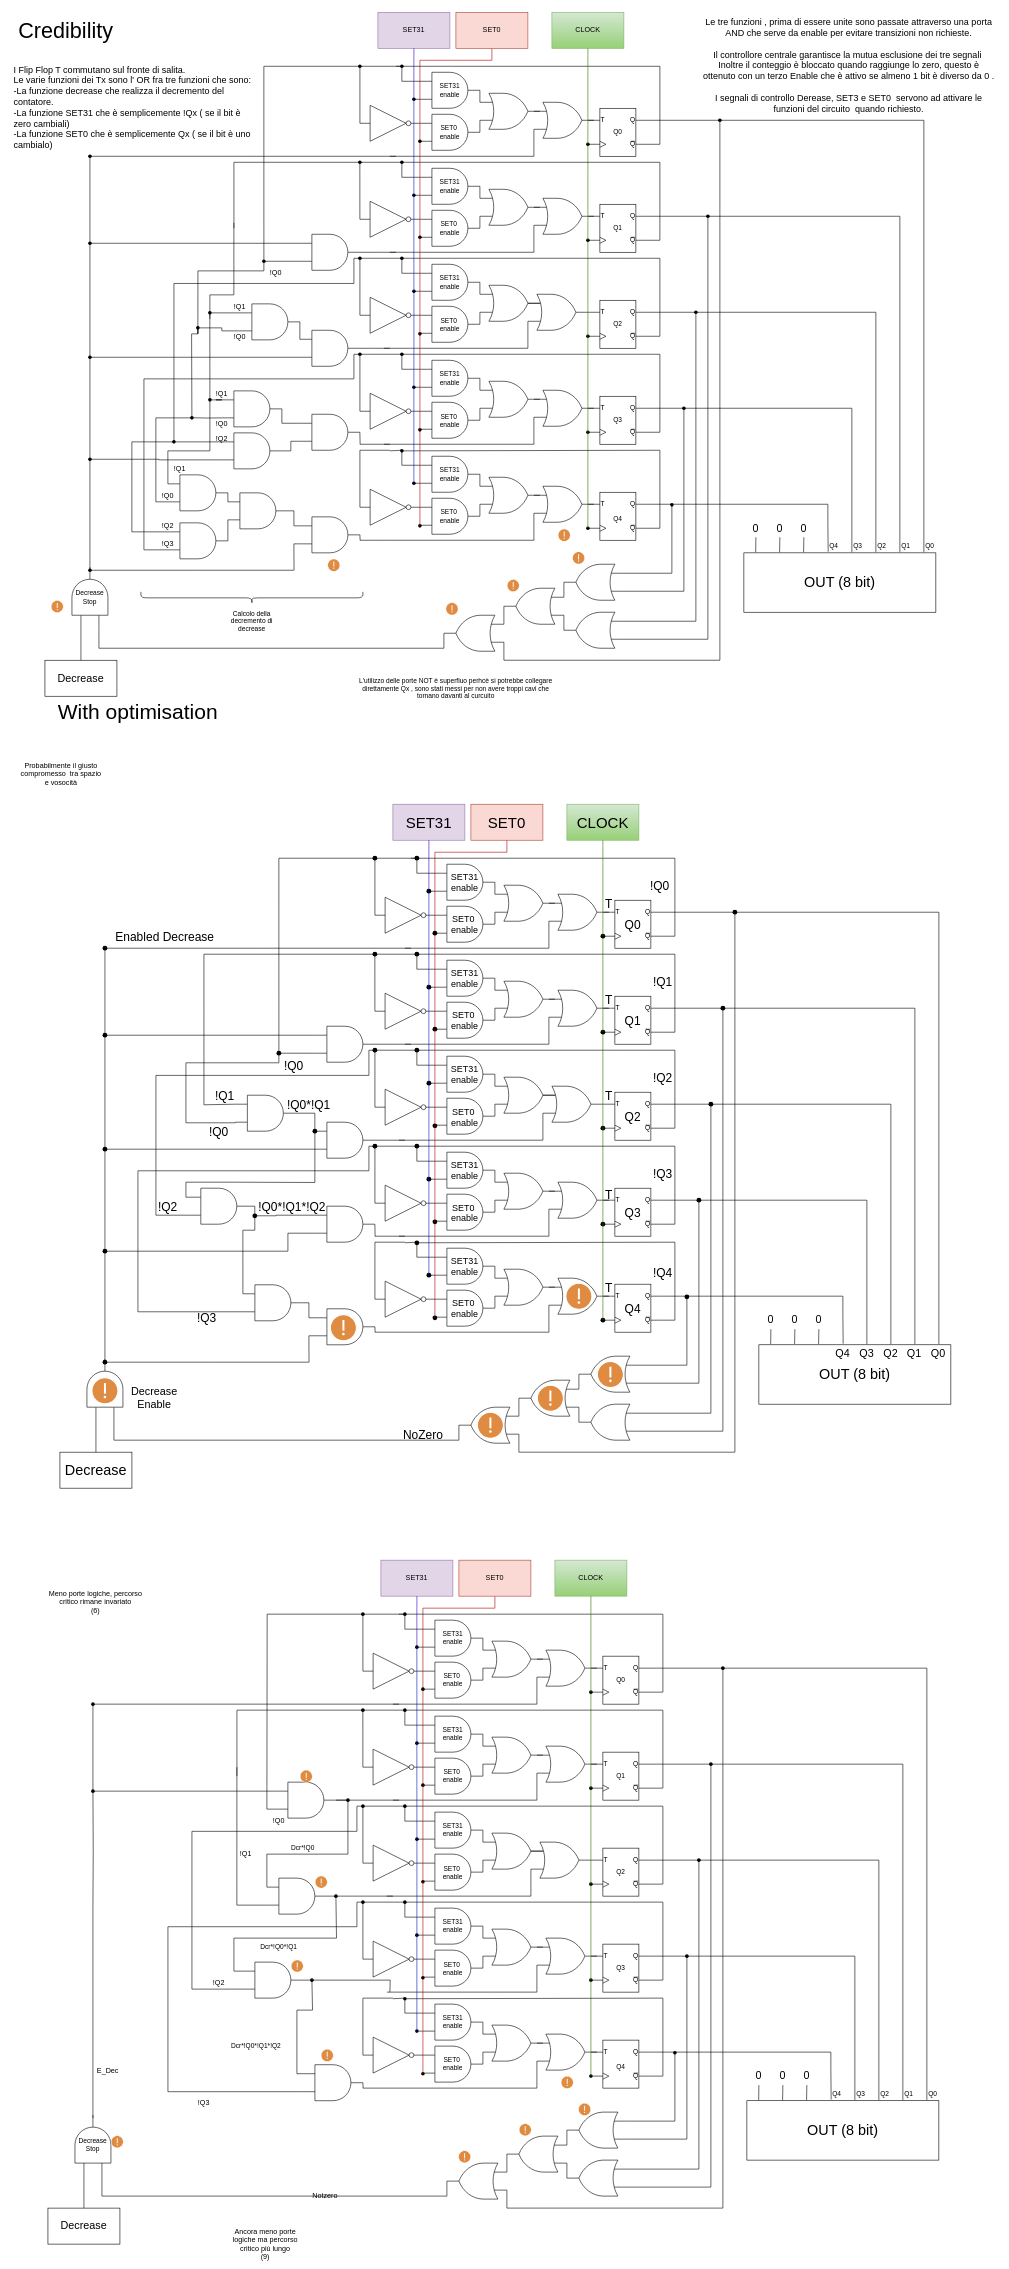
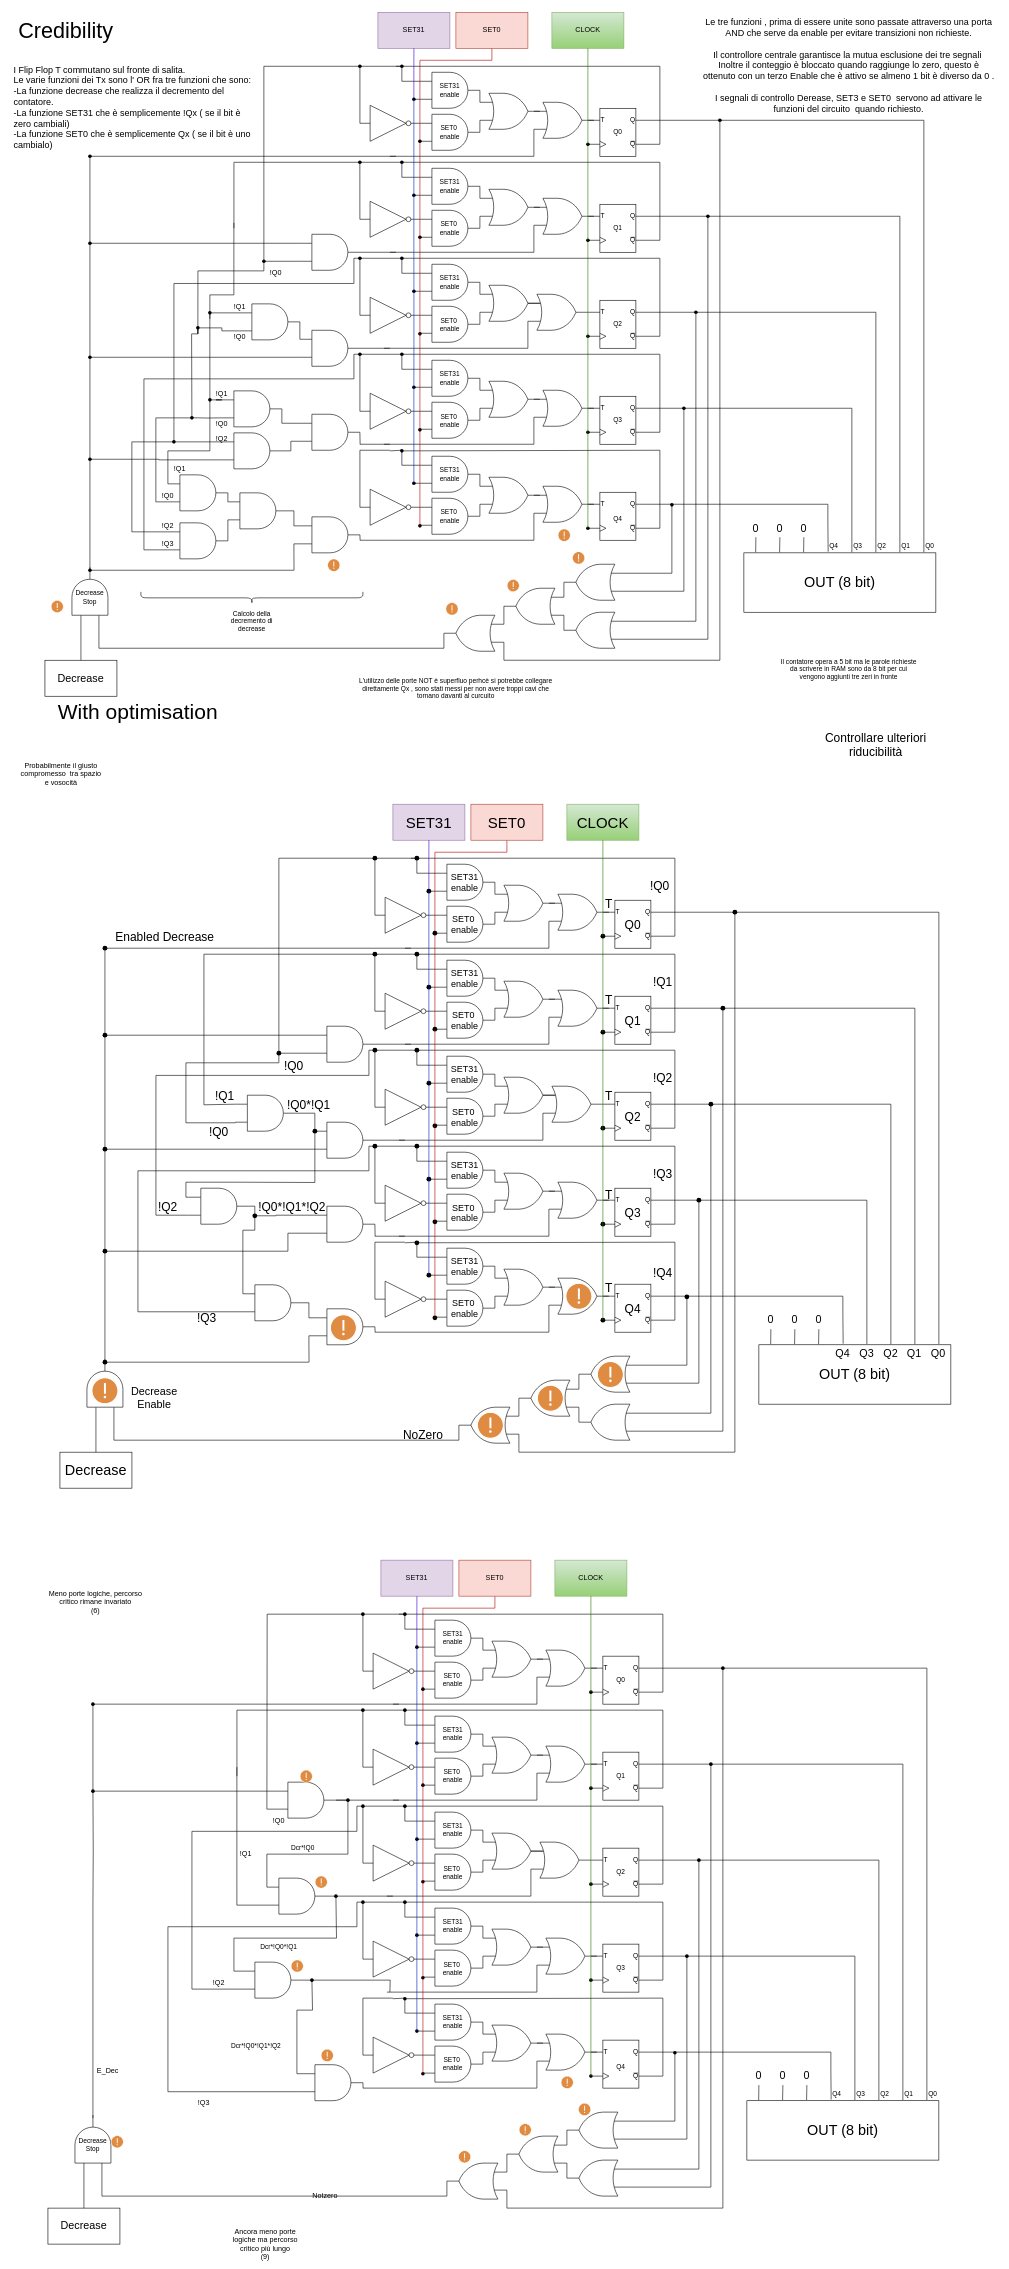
node "Il contatore opera a 5 bit ma le parole richieste da scrivere in RAM sono da 8 bit per cui vengono aggiunti tre zeri in fronte": added
node "Controllare ulteriori riducibilità": added
